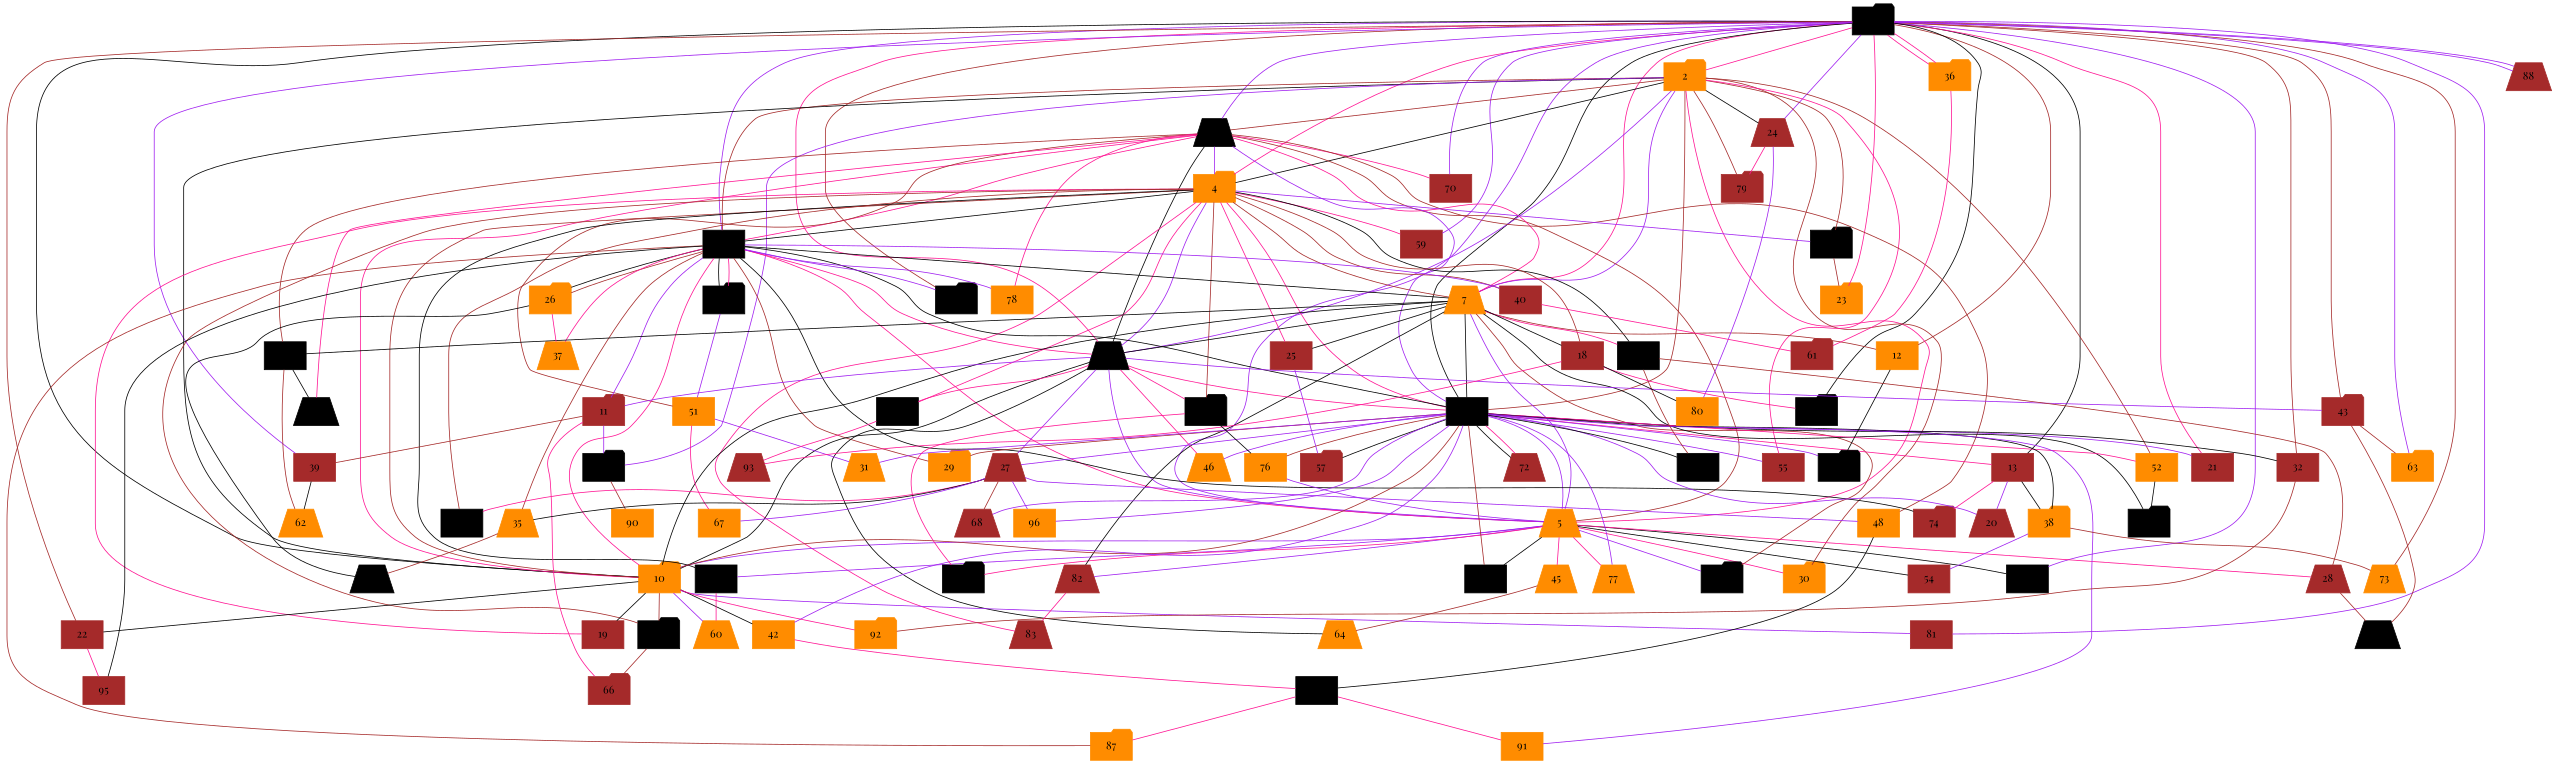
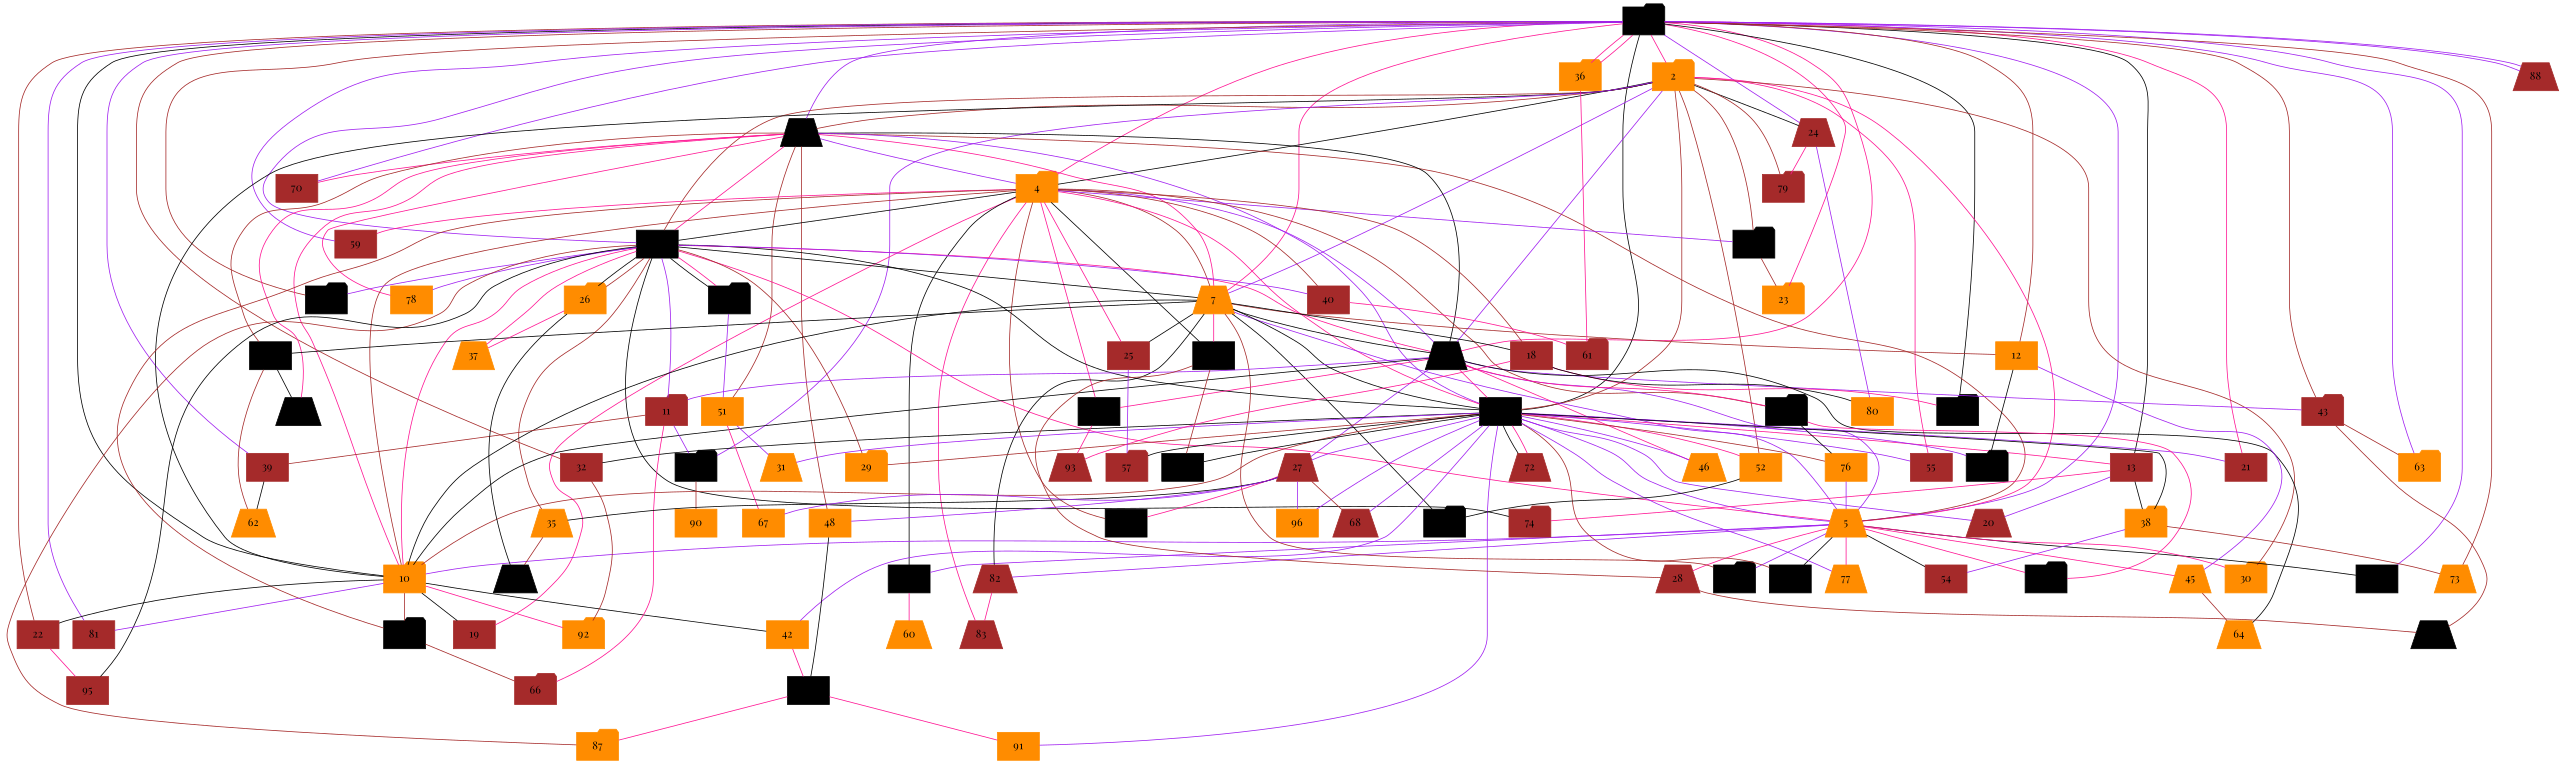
edge "12" -- "45": added
edge "10" -- "60": removed
